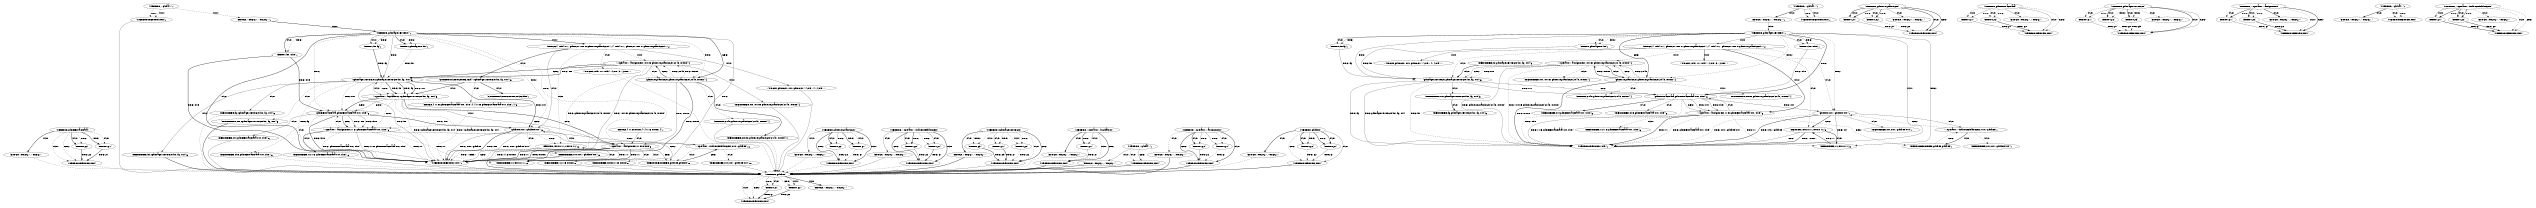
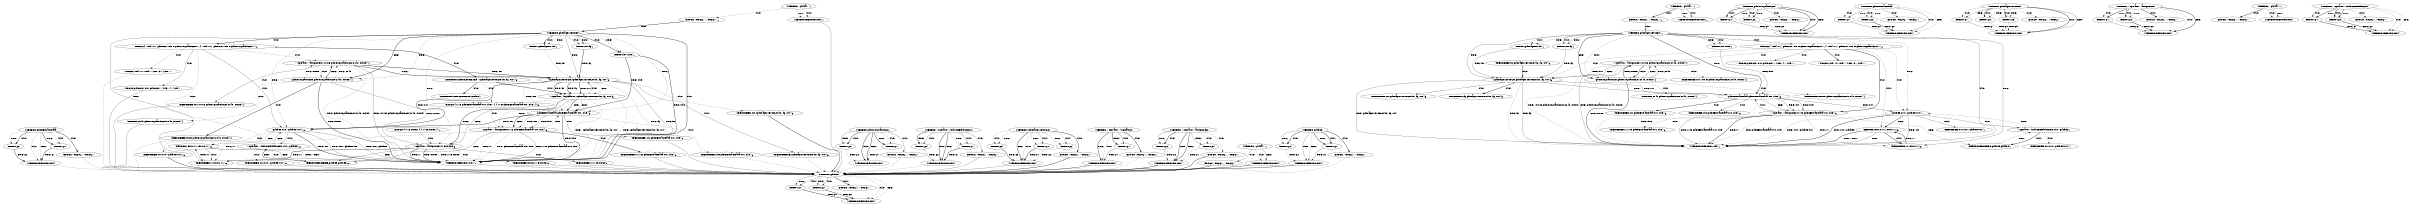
edge "(IDENTIFIER,out,gdImageWBMPCtx(im, fg, out))" -> "(IDENTIFIER,fg,gdImageWBMPCtx(im, fg, out))": now "(gdImageWBMPCtx,gdImageWBMPCtx(im, fg, out))" -> "(IDENTIFIER,fg,gdImageWBMPCtx(im, fg, out))"
node "(IDENTIFIER,im,_gdImageWBMPCtx(im, fg, out))": removed
